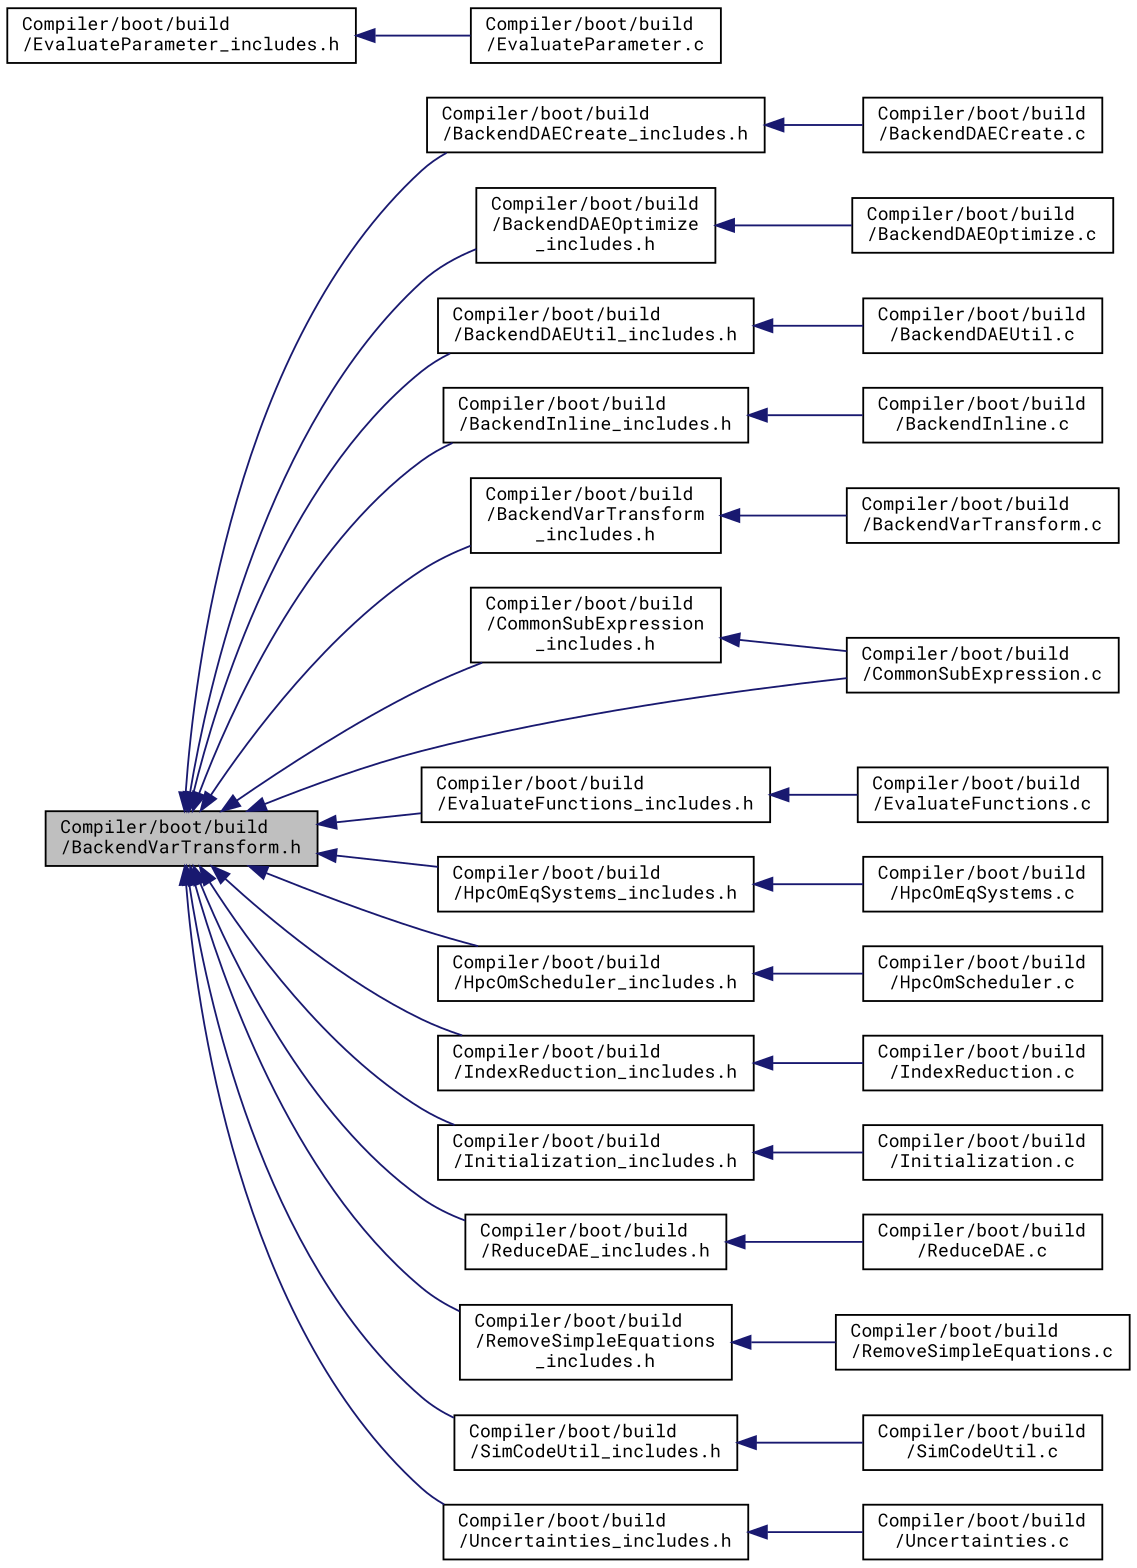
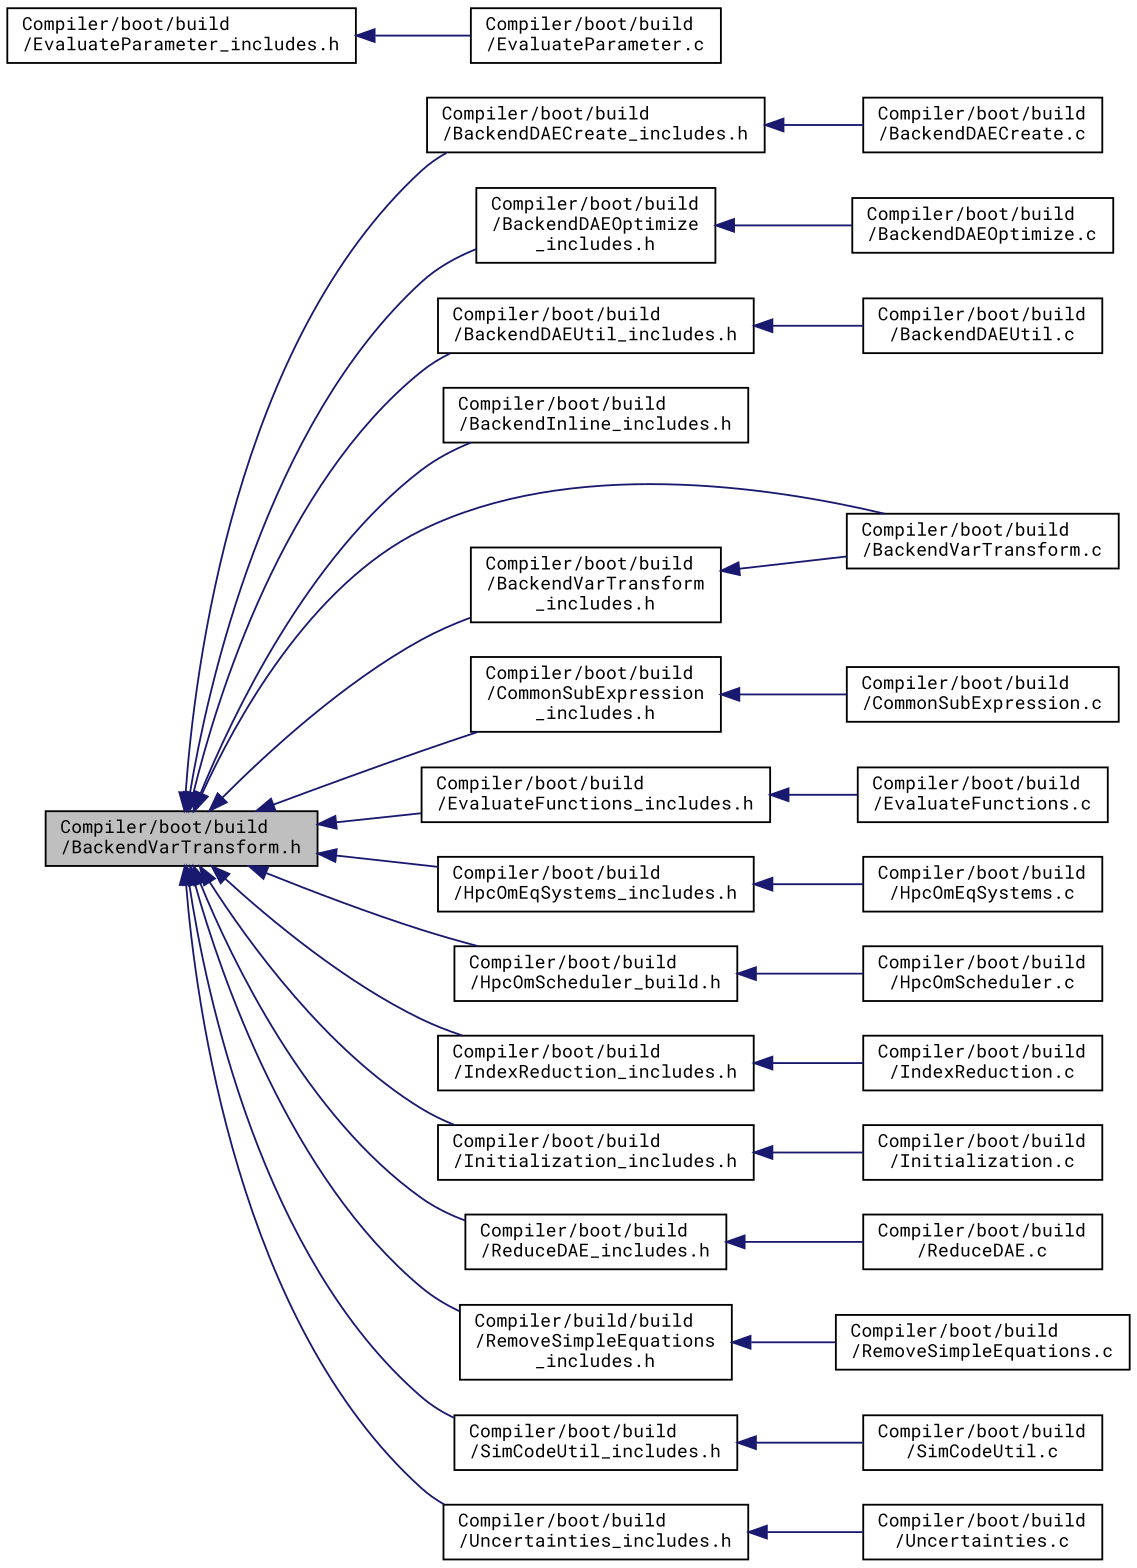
node "Compiler/boot/build /BackendInline.c": removed
edge "Compiler/boot/build /CommonSubExpression.c" -> "Compiler/boot/build /BackendVarTransform.h": now "Compiler/boot/build /BackendVarTransform.c" -> "Compiler/boot/build /BackendVarTransform.h"
node "Compiler/boot/build /HpcOmScheduler_includes.h": label "Compiler/boot/build /HpcOmScheduler_includes.h" -> "Compiler/boot/build /HpcOmScheduler_build.h"
node "Compiler/boot/build /RemoveSimpleEquations _includes.h": label "Compiler/boot/build /RemoveSimpleEquations _includes.h" -> "Compiler/build/build /RemoveSimpleEquations _includes.h"
